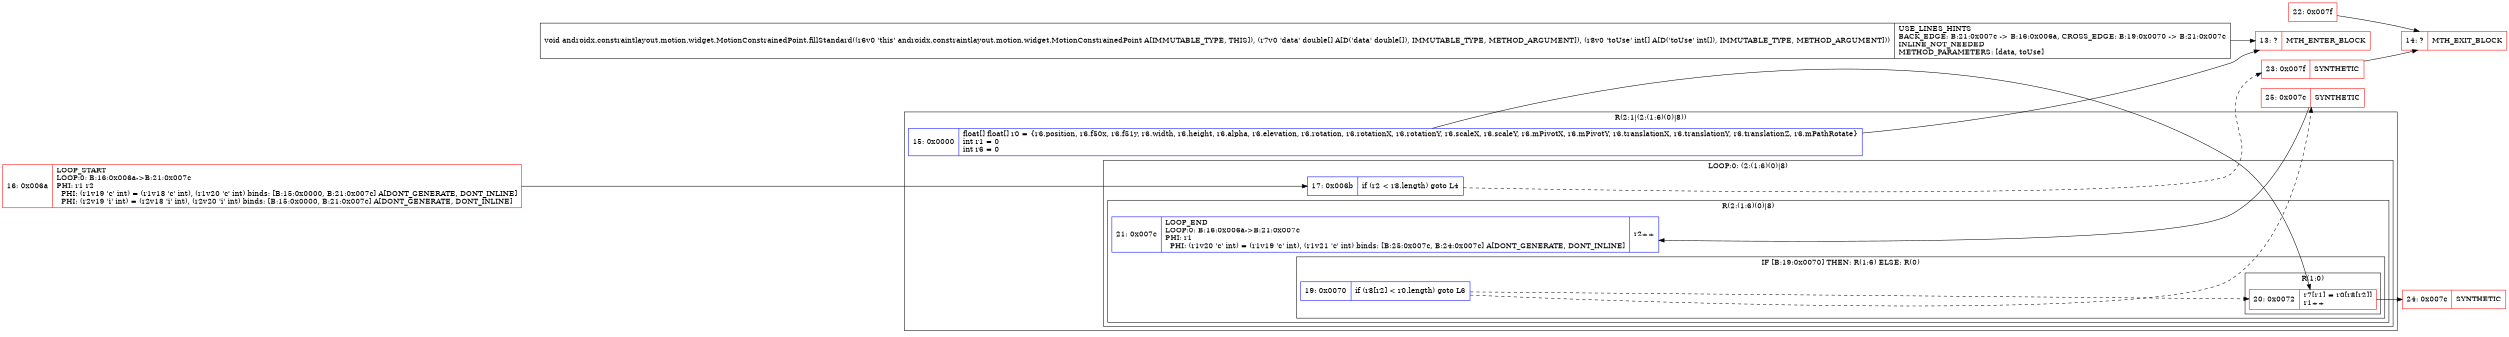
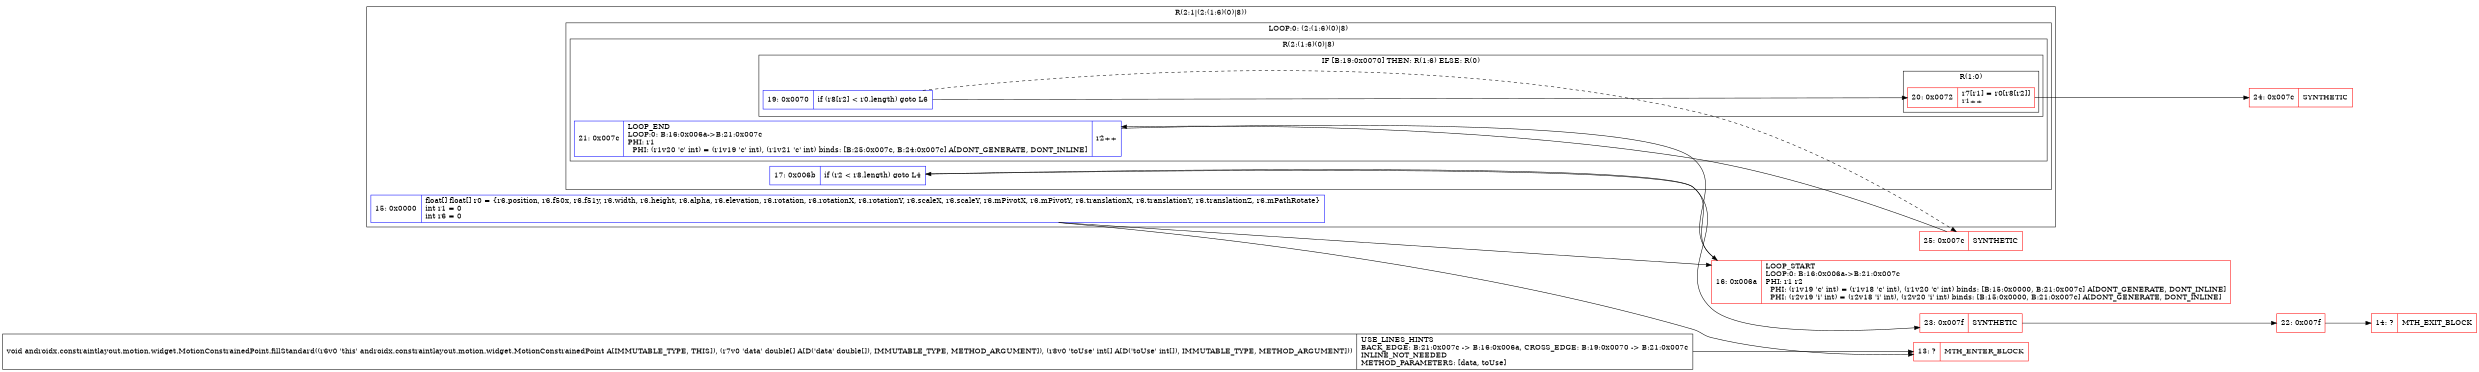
edge "23: 0x007f" -> "14: ?": now "23: 0x007f" -> "22: 0x007f"
edge "15: 0x0000" -> "20: 0x0072": now "15: 0x0000" -> "16: 0x006a"
edge "21: 0x007c" -> "16: 0x006a": added
edge "17: 0x006b" -> "23: 0x007f": style dashed -> solid
edge "19: 0x0070" -> "20: 0x0072": style dashed -> solid
